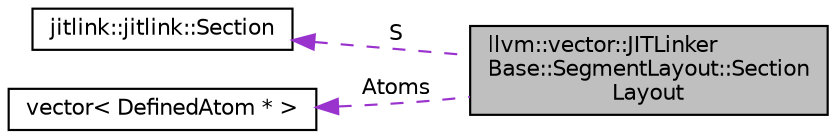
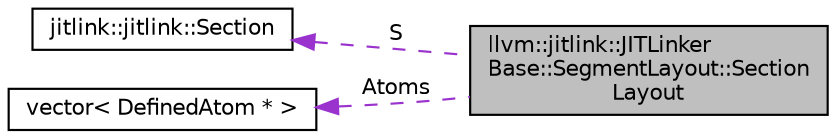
node "llvm::vector::JITLinker Base::SegmentLayout::Section Layout": label "llvm::vector::JITLinker Base::SegmentLayout::Section Layout" -> "llvm::jitlink::JITLinker Base::SegmentLayout::Section Layout"
